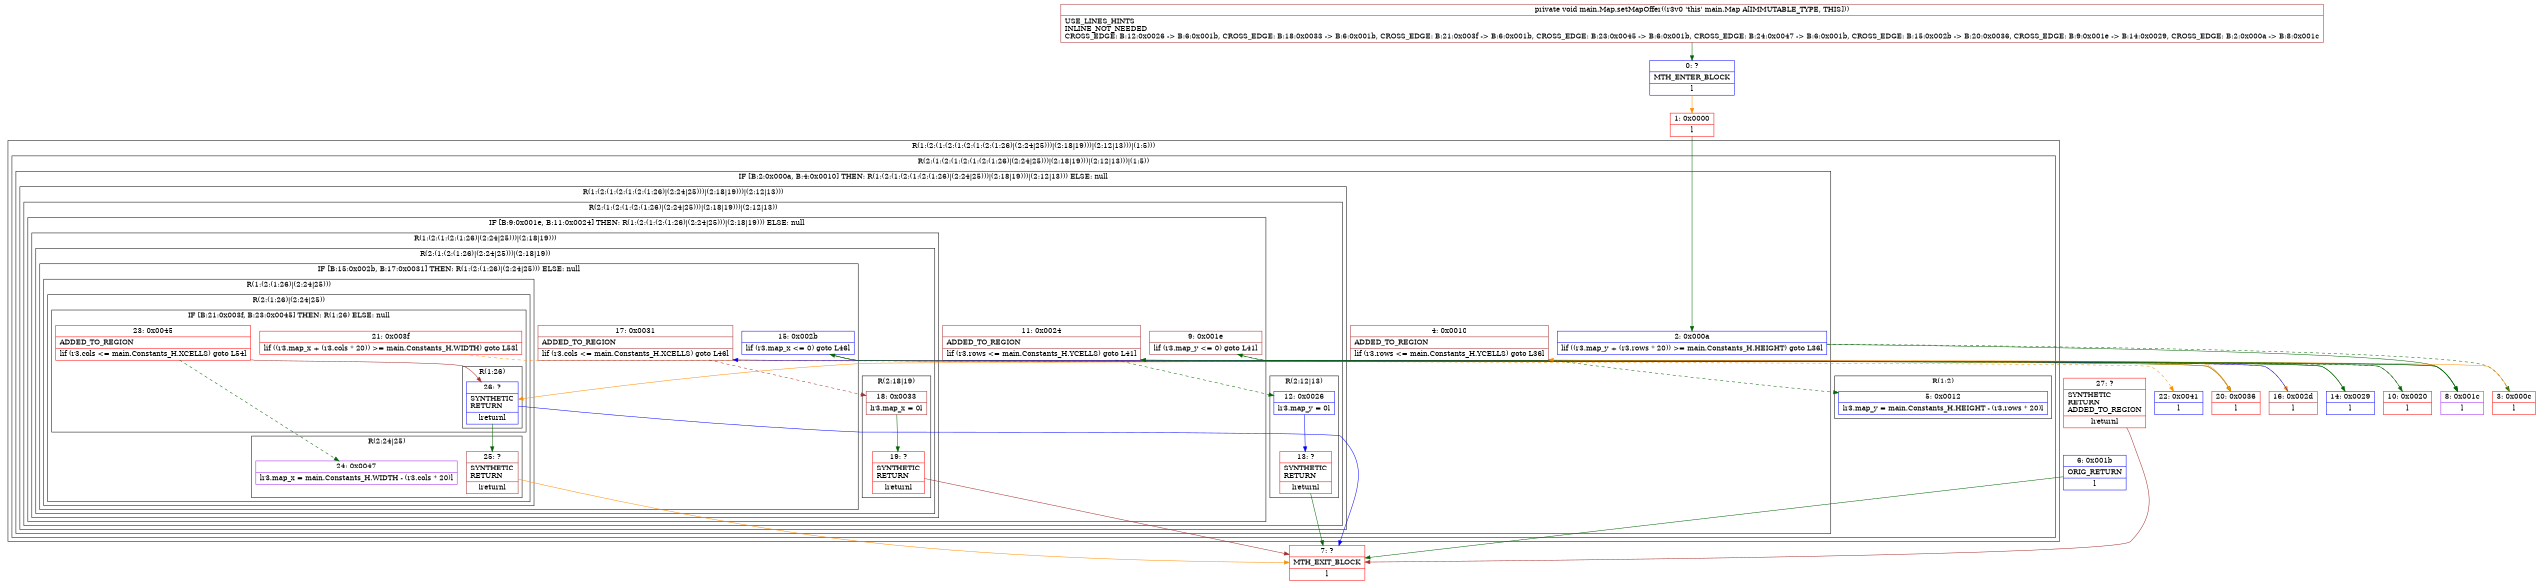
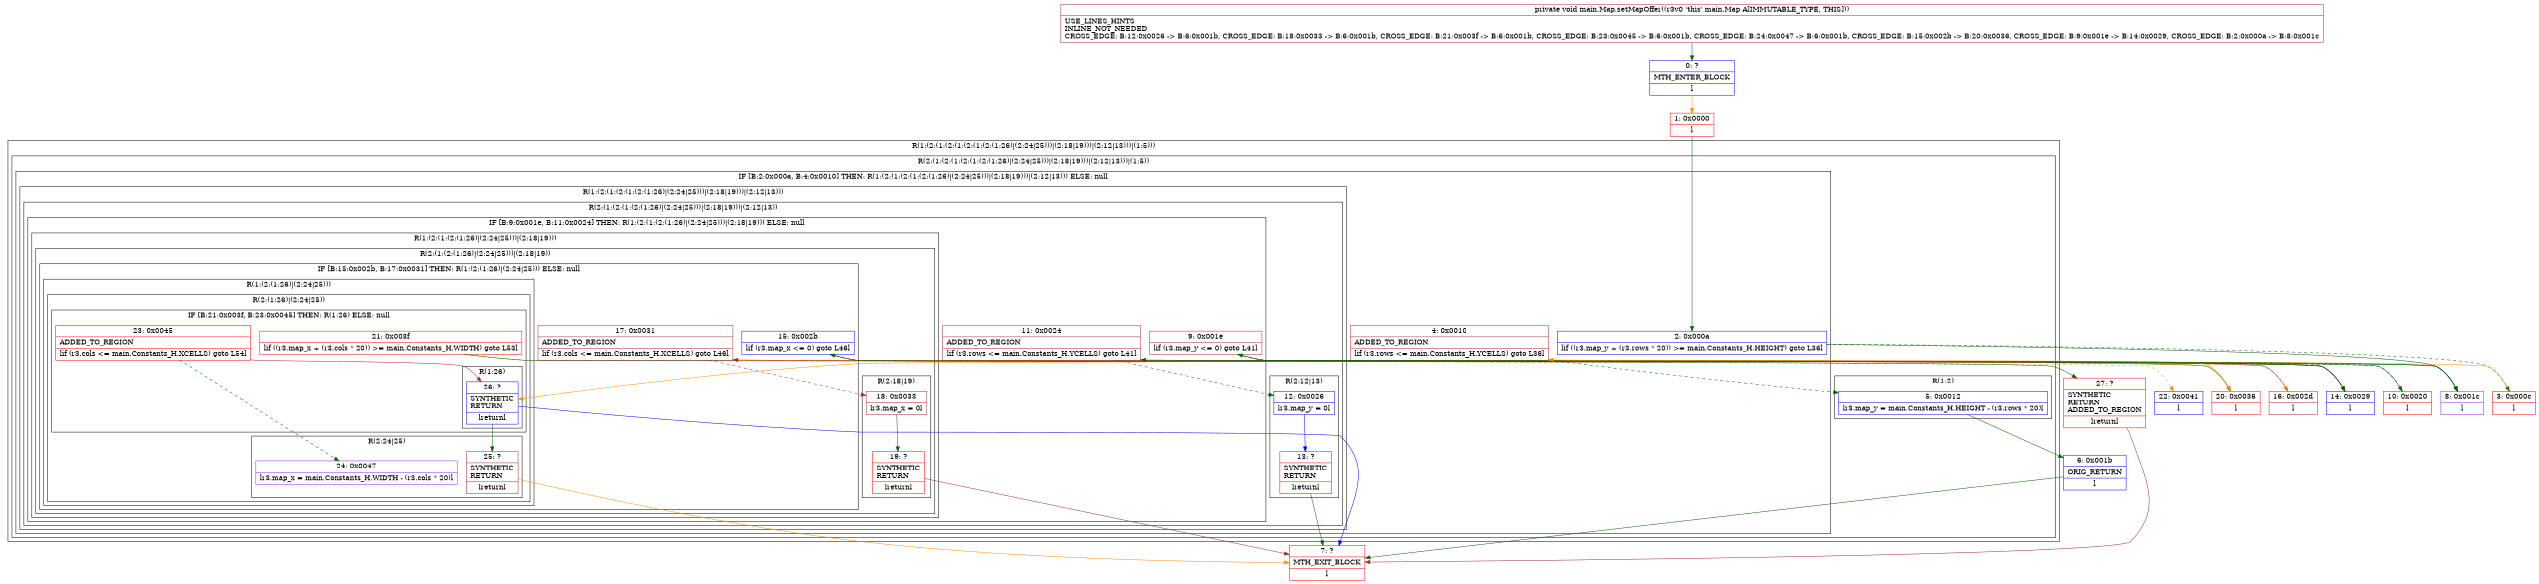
edge "16: 0x002d" -> "17: 0x0031": color blue -> brown
edge "21: 0x003f" -> "27: ?": added
edge "9: 0x001e" -> "14: 0x0029": added
edge "5: 0x0012" -> "6: 0x001b": added
